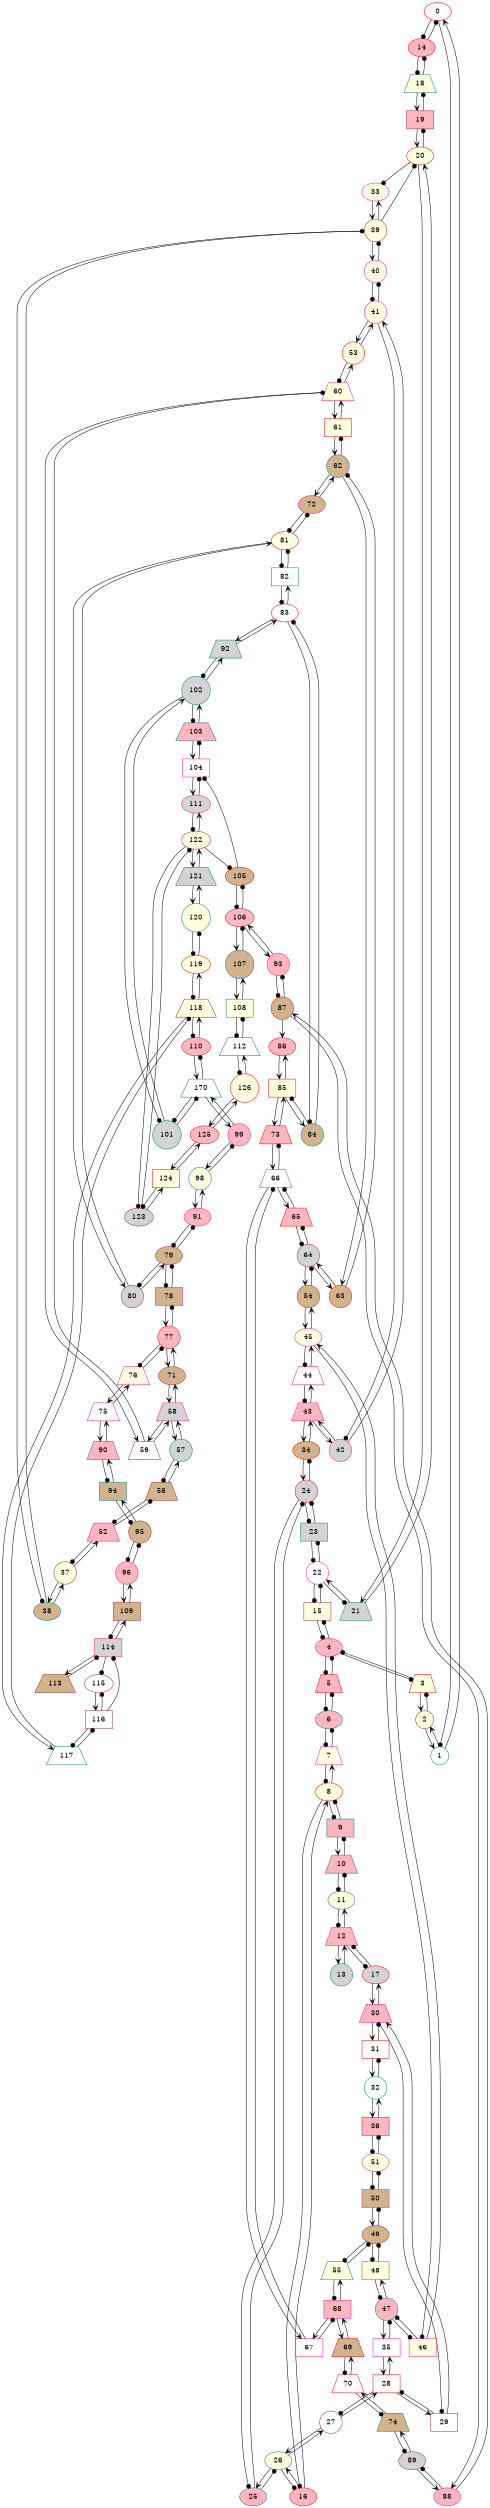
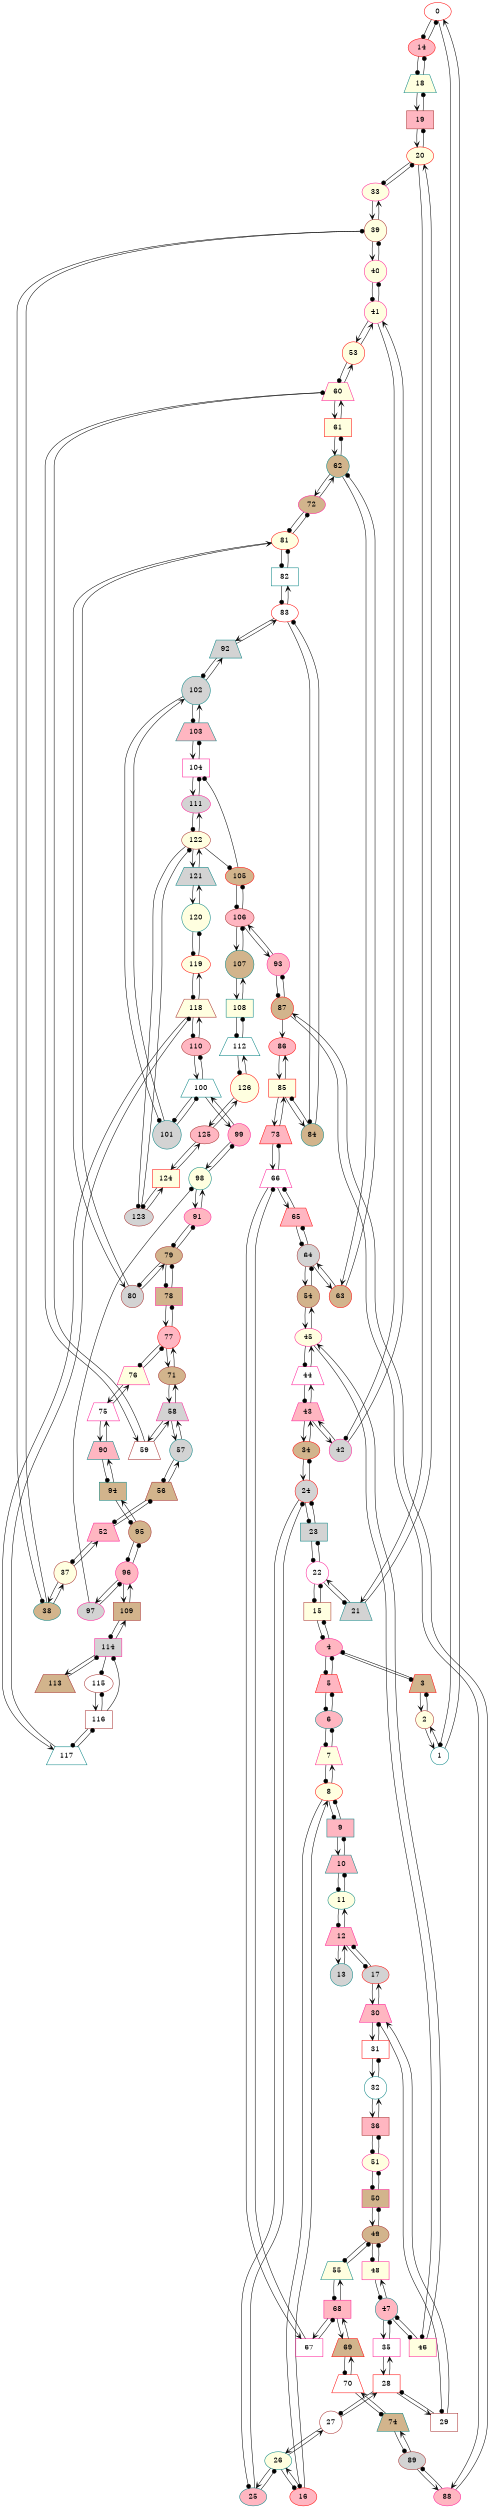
edge "39" -> "20": now "33" -> "20"
node "170": label "170" -> "100"
node "97": added
node "3": fillcolor lightyellow -> tan
